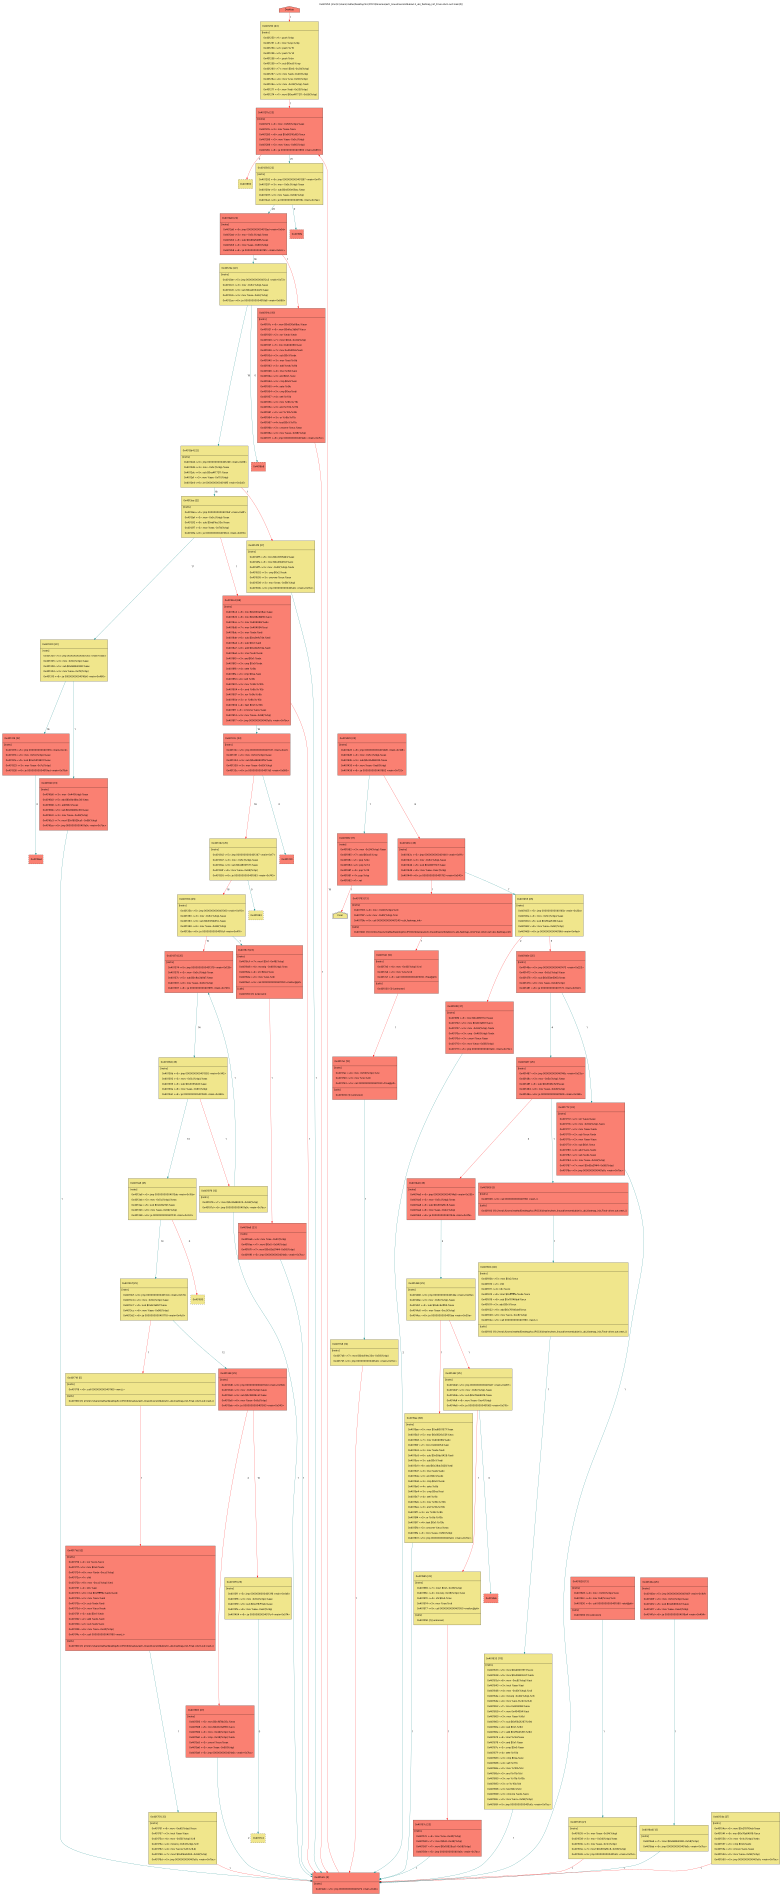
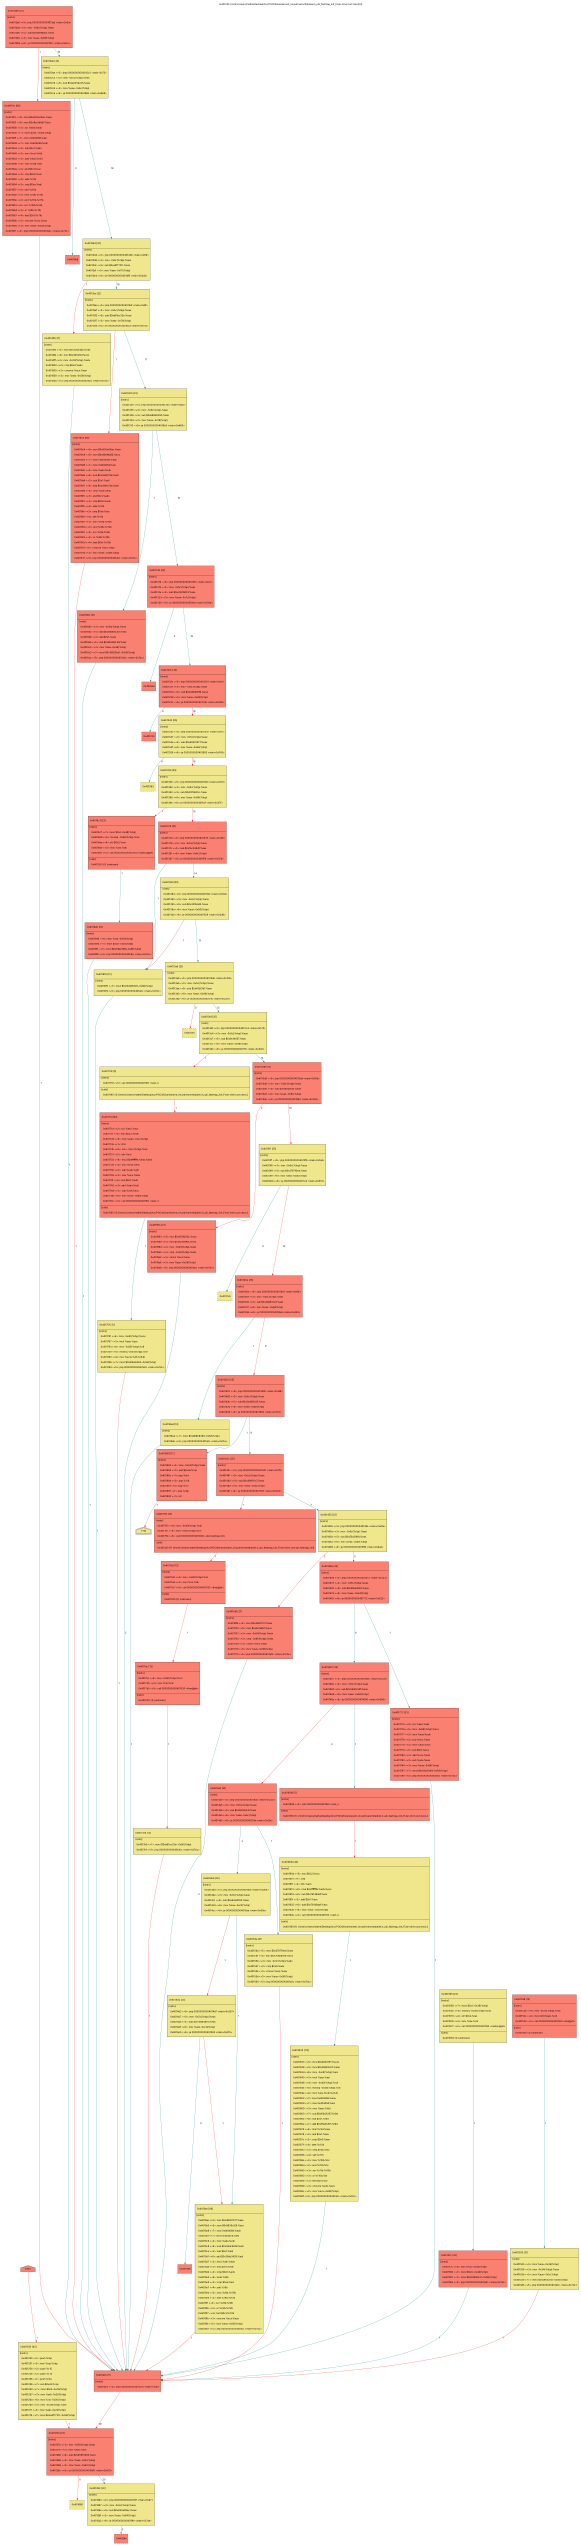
node "Desktop": label "Desktop" -> "Entry"
edge "0x401292 [22]" -> "0x4012a8 [22]": removed, label "20"
edge "0x4018c4 [88]" -> "0x40132c [22]": now "0x401316 [22]" -> "0x40132c [22]"
edge "0x40135b [25]" -> "0x4016cf [23]": color teal -> red
edge "0x401976 [12]" -> "0x401374 [25]": reversed
edge "0x4016cf [23]" -> "0x4016e6 [23]": color red -> teal
edge "0x4017ac [12]" -> "0x4017b8 [12]": color teal -> red
edge "0x4013f1 [25]" -> "0x40140a [25]": added, label "10"
edge "0x401606 [5]" -> "0x40160b [40]": color teal -> red
edge "0x40140a [25]" -> "0x401423 [25]": added, label "9"
edge "0x4014b9 [25]" -> "0x4015ae [88]": color red -> teal
edge "0x4014d2 [25]" -> "0x401565 [23]": now "0x4014d2 [25]" -> "0x4015ae [88]"
edge "0x4015ae [88]" -> "0x401a0c [5]": color teal -> red
edge "0x4014a0 [25]" -> "0x40154a [27]": added, label "1"
